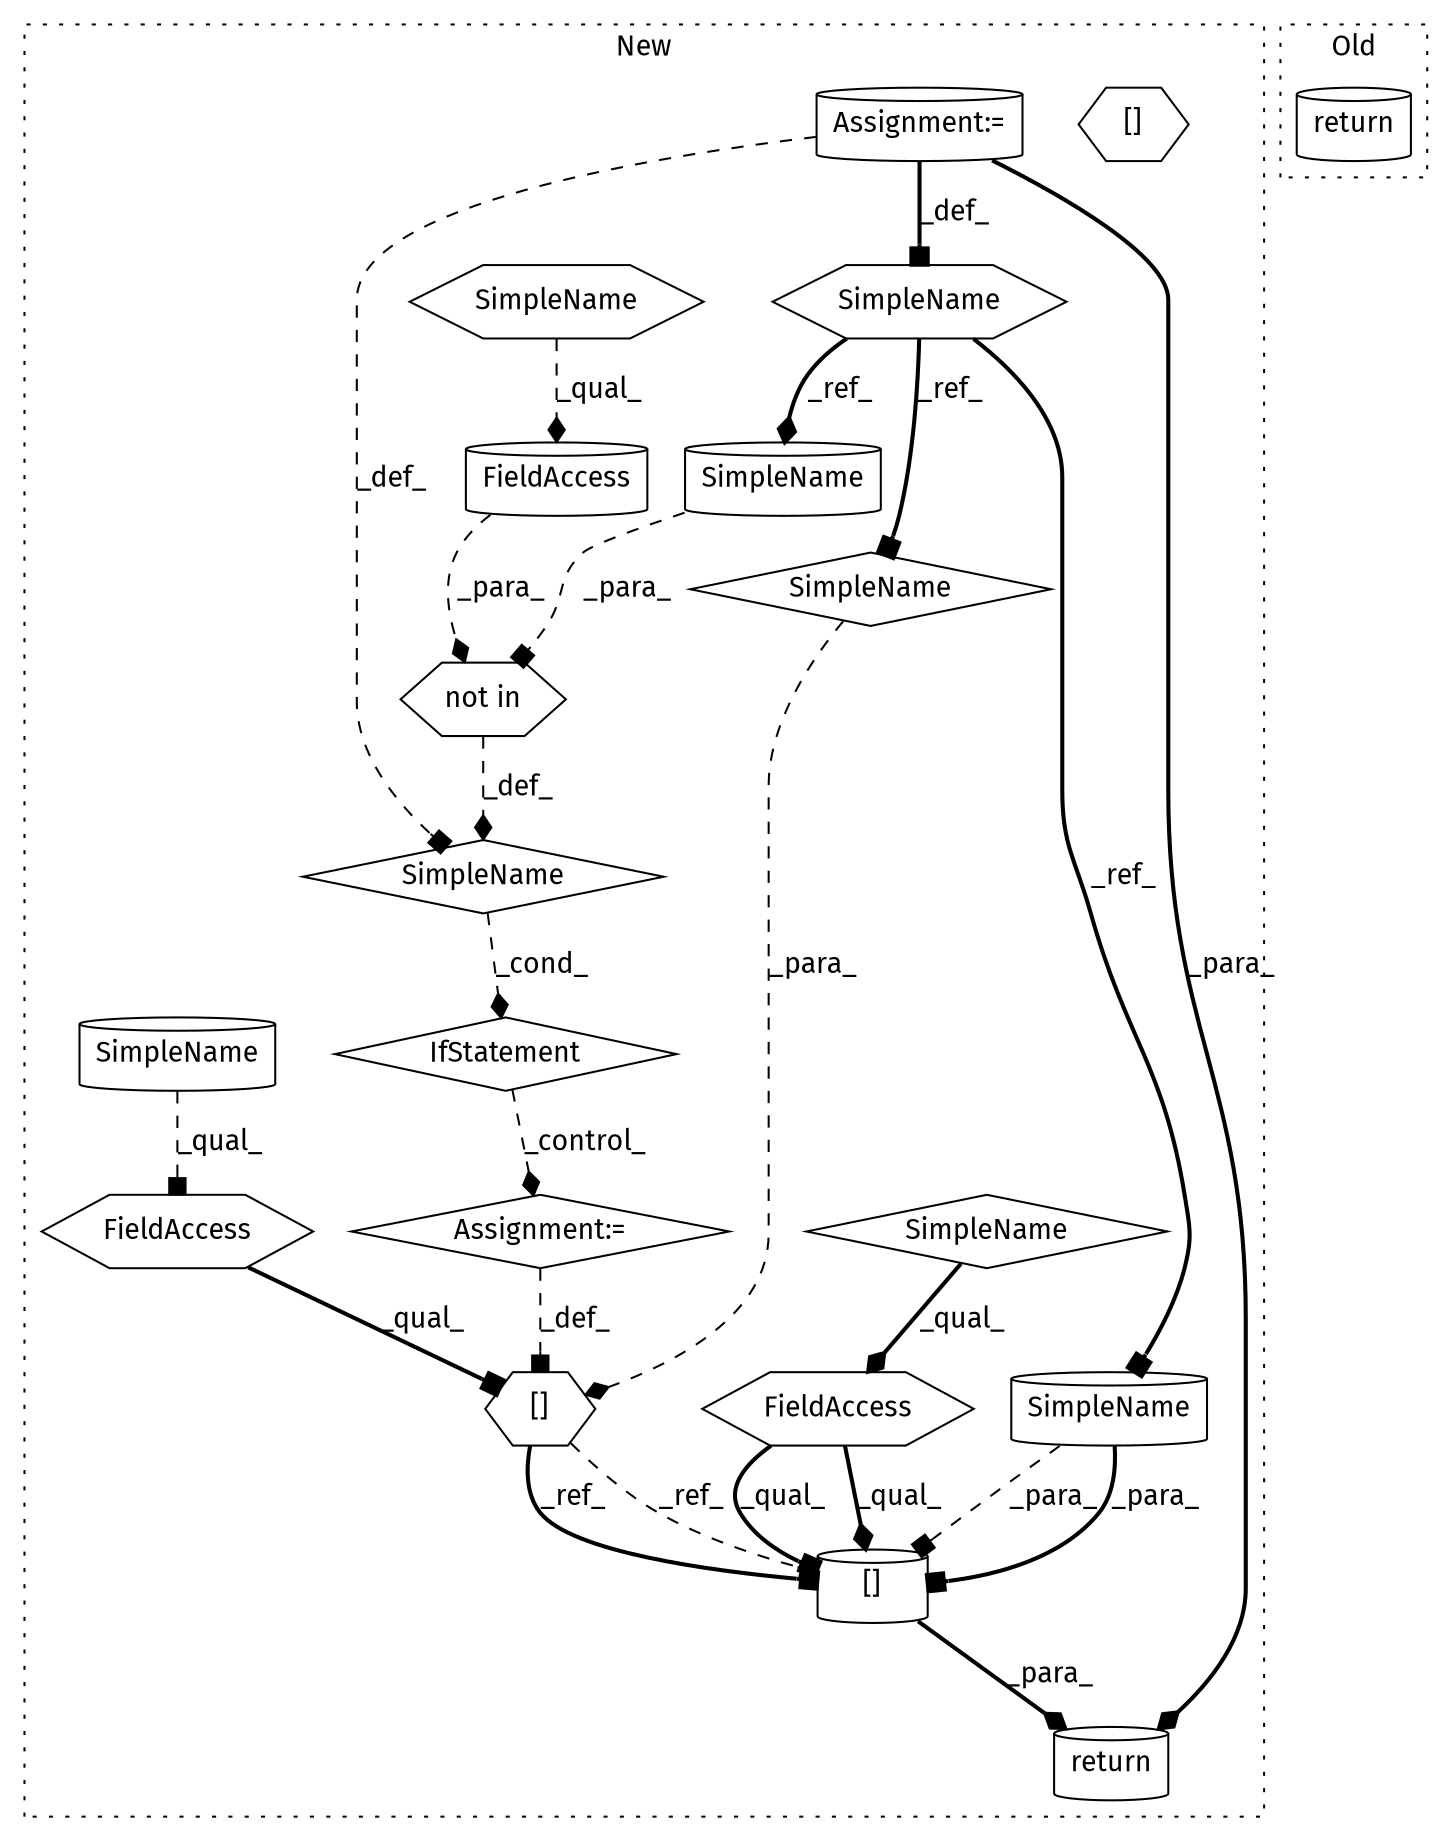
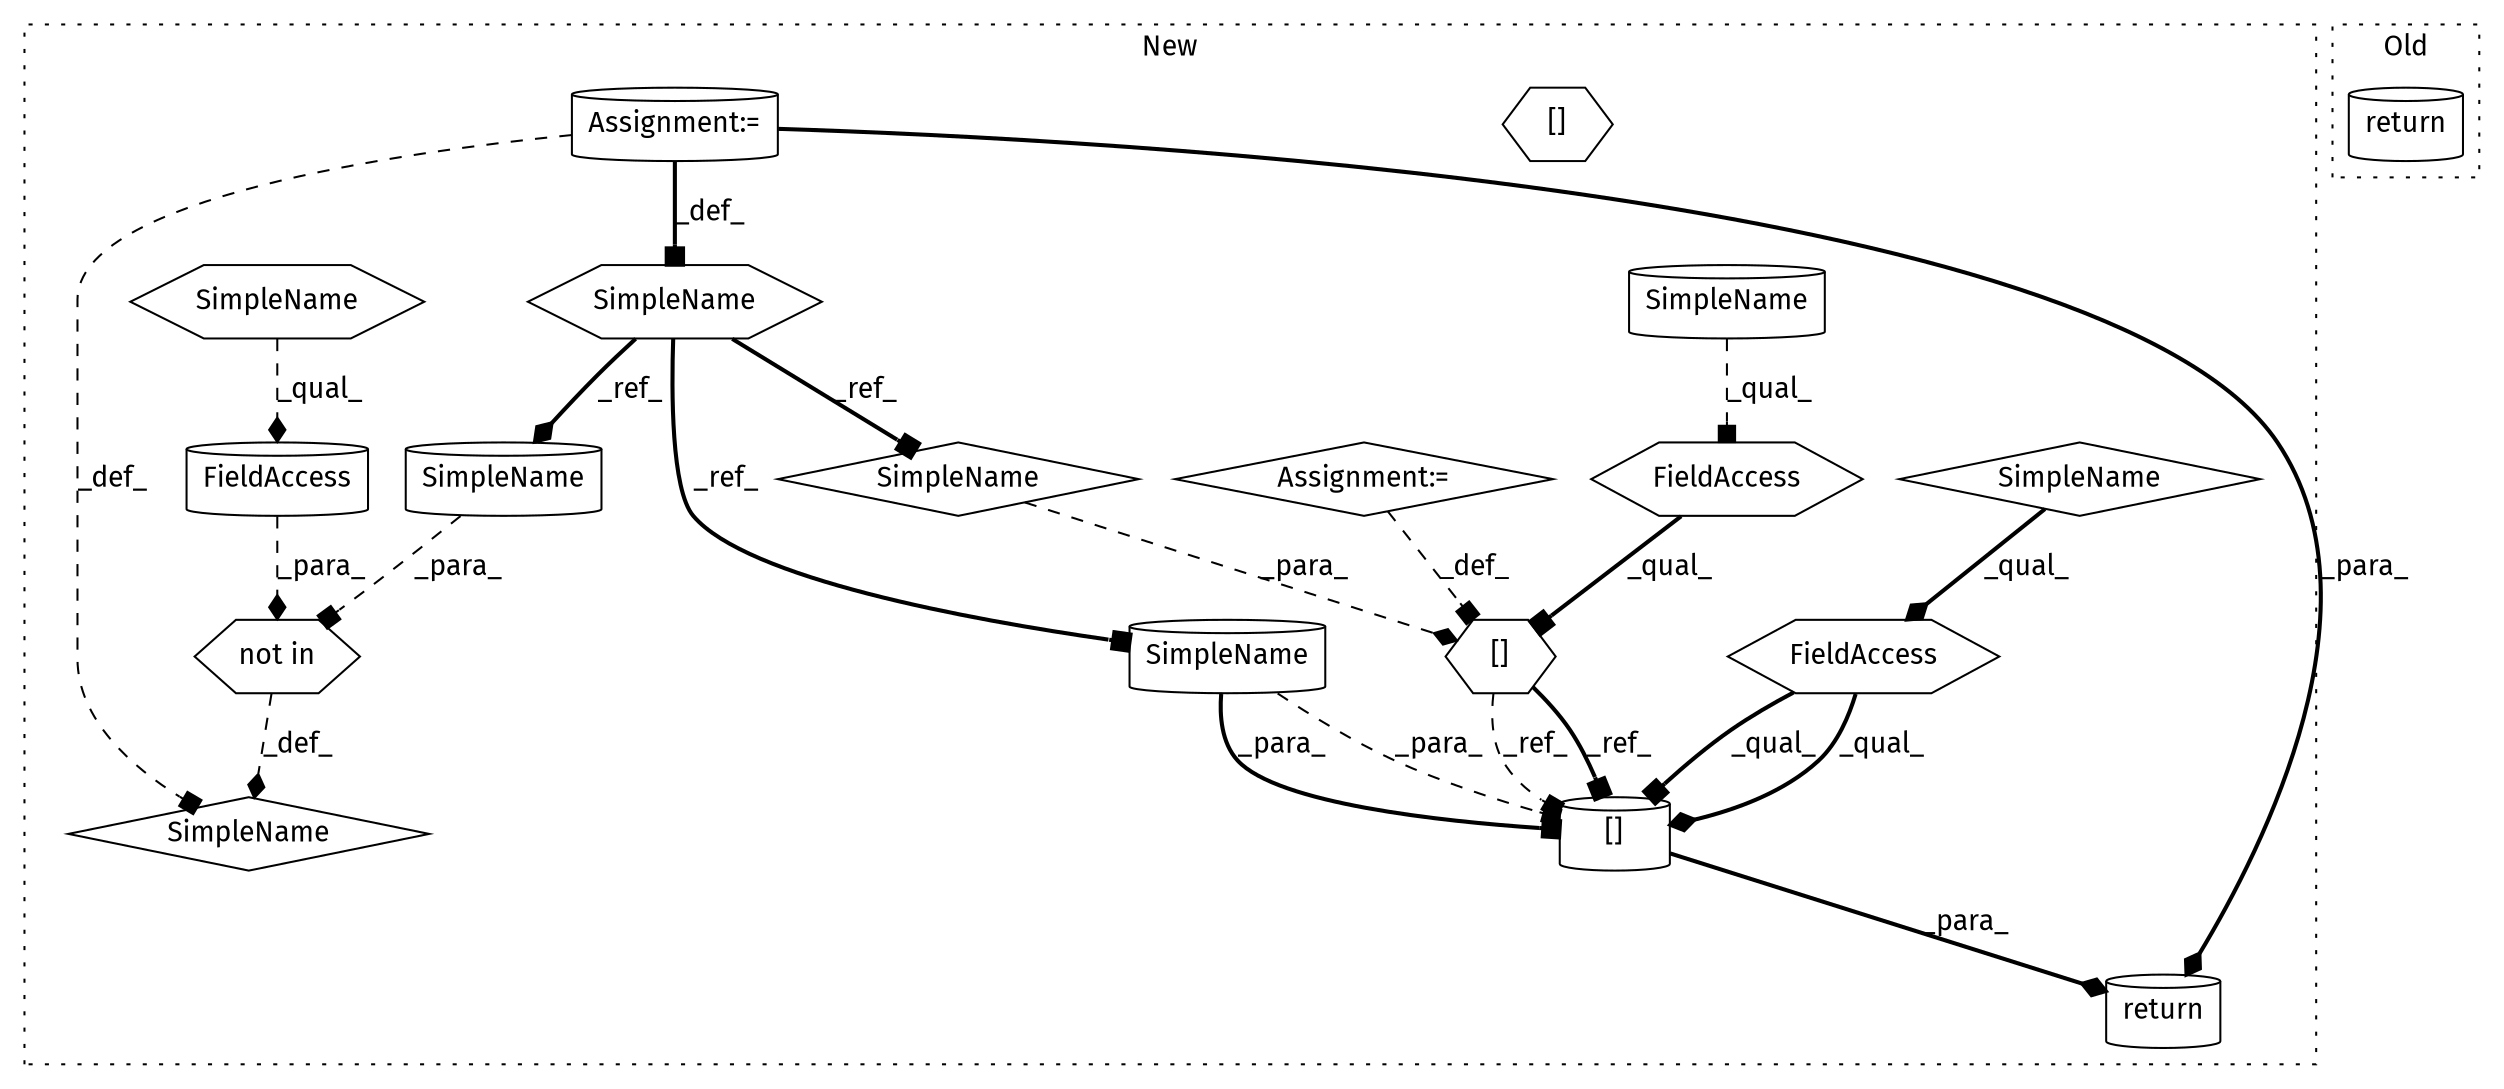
node "IfStatement": removed
